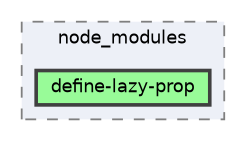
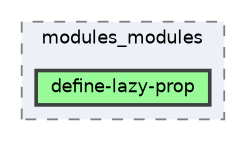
cluster "node_modules": label "node_modules" -> "modules_modules"
